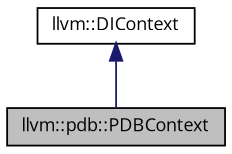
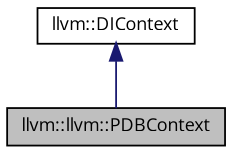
node "llvm::pdb::PDBContext": label "llvm::pdb::PDBContext" -> "llvm::llvm::PDBContext"
